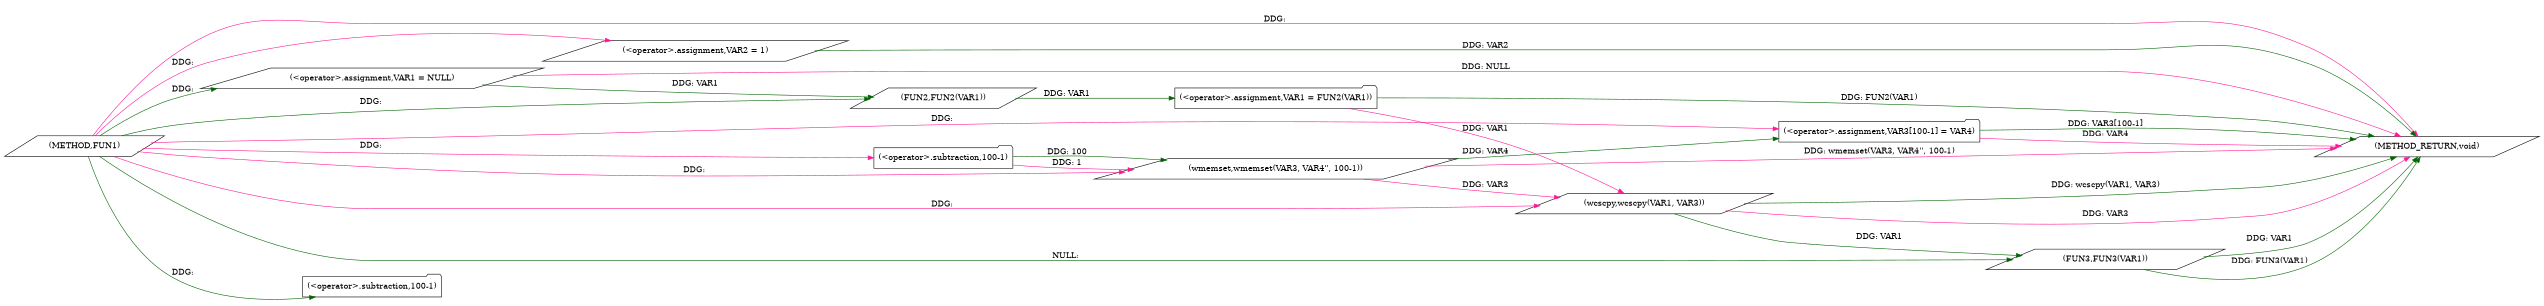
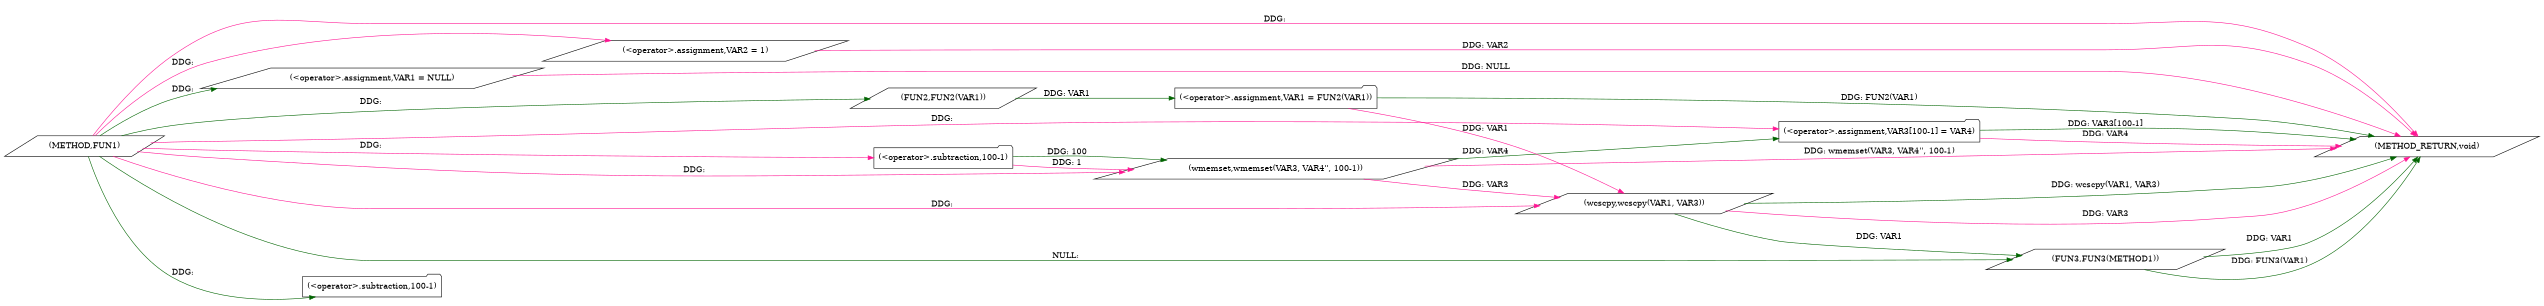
edge "(<operator>.assignment,VAR2 = 1)" -> "(METHOD_RETURN,void)": color darkgreen -> deeppink
edge "(<operator>.assignment,VAR1 = NULL)" -> "(FUN2,FUN2(VAR1))": removed, label "DDG: VAR1"
node "(FUN3,FUN3(VAR1))": label "(FUN3,FUN3(VAR1))" -> "(FUN3,FUN3(METHOD1))"
